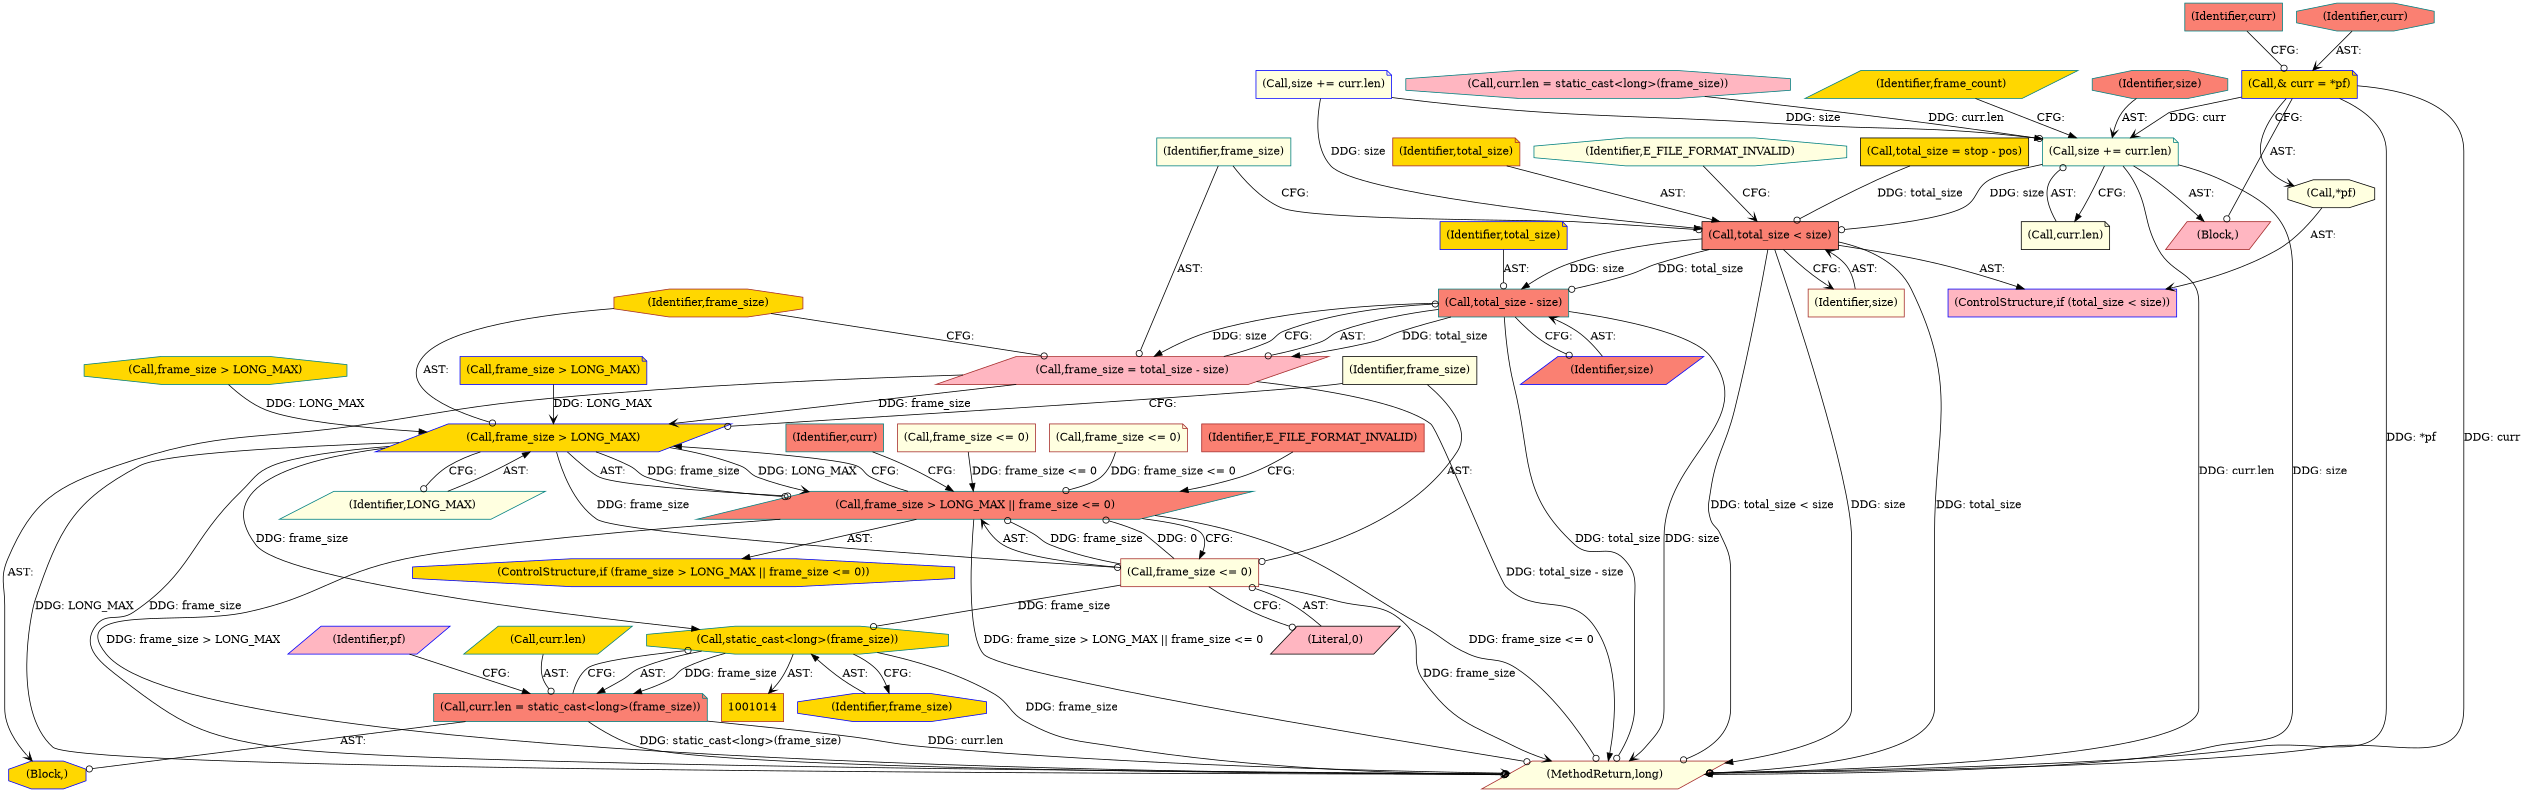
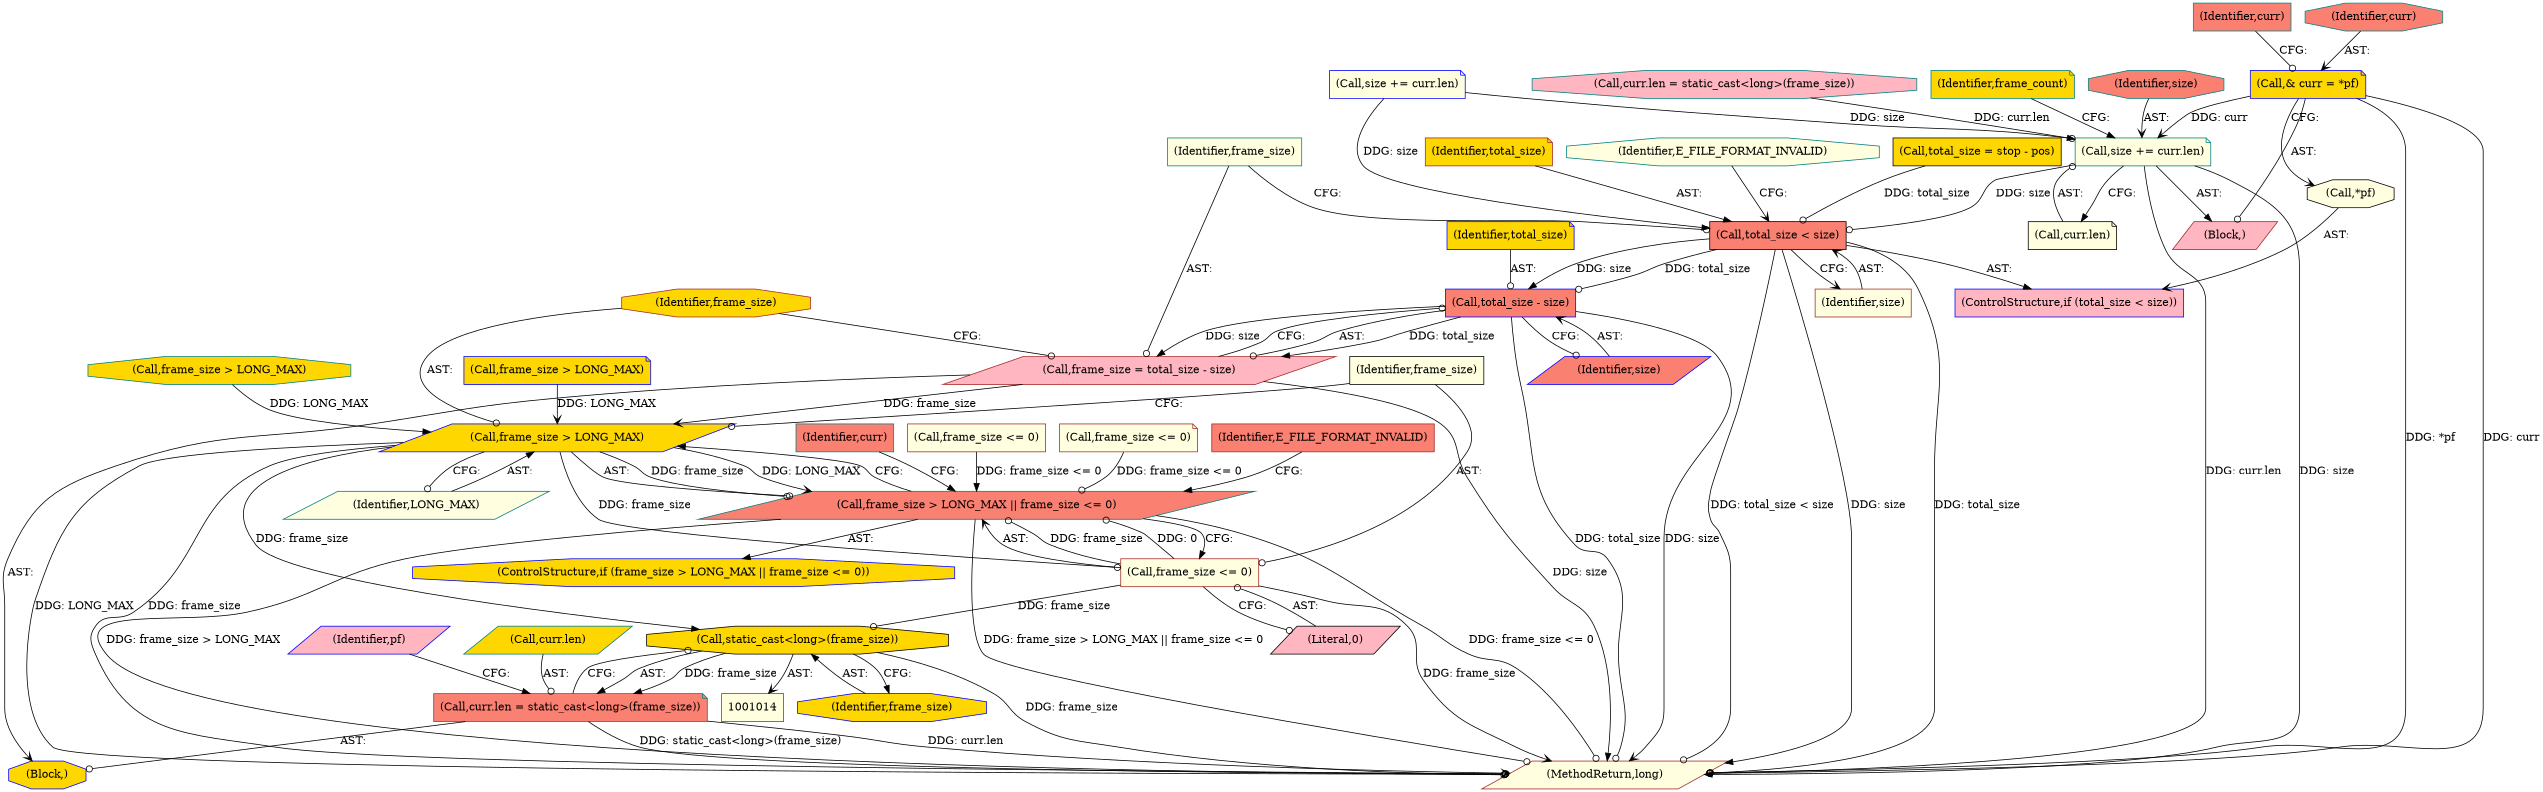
node "(Identifier,frame_count)": shape parallelogram -> note
node "(Call,total_size - size)": color teal -> blue
edge "(Call,frame_size = total_size - size)" -> "(MethodReturn,long)": label "DDG: total_size - size" -> "DDG: size"
node "(Call,static_cast<long>(frame_size))": color teal -> black
node "1001014": fillcolor gold -> lightyellow
